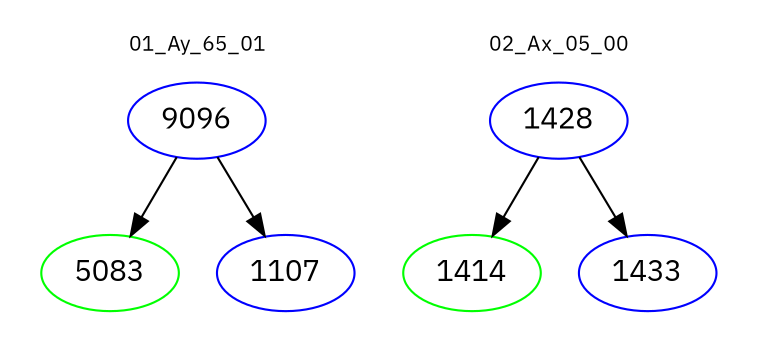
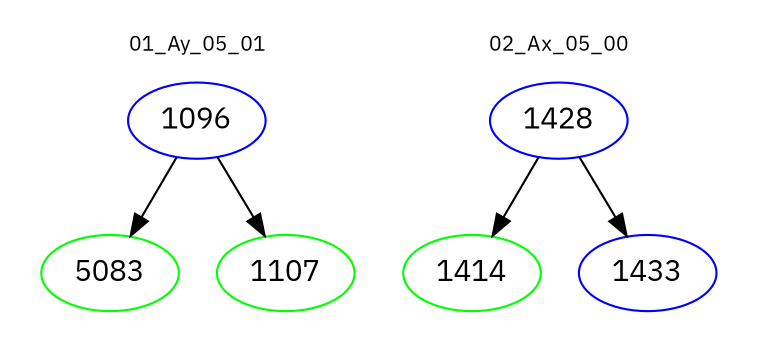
cluster "01_Ay_65_01": label "01_Ay_65_01" -> "01_Ay_05_01"
node "9096": label "9096" -> "1096"
node "1107": color blue -> green
